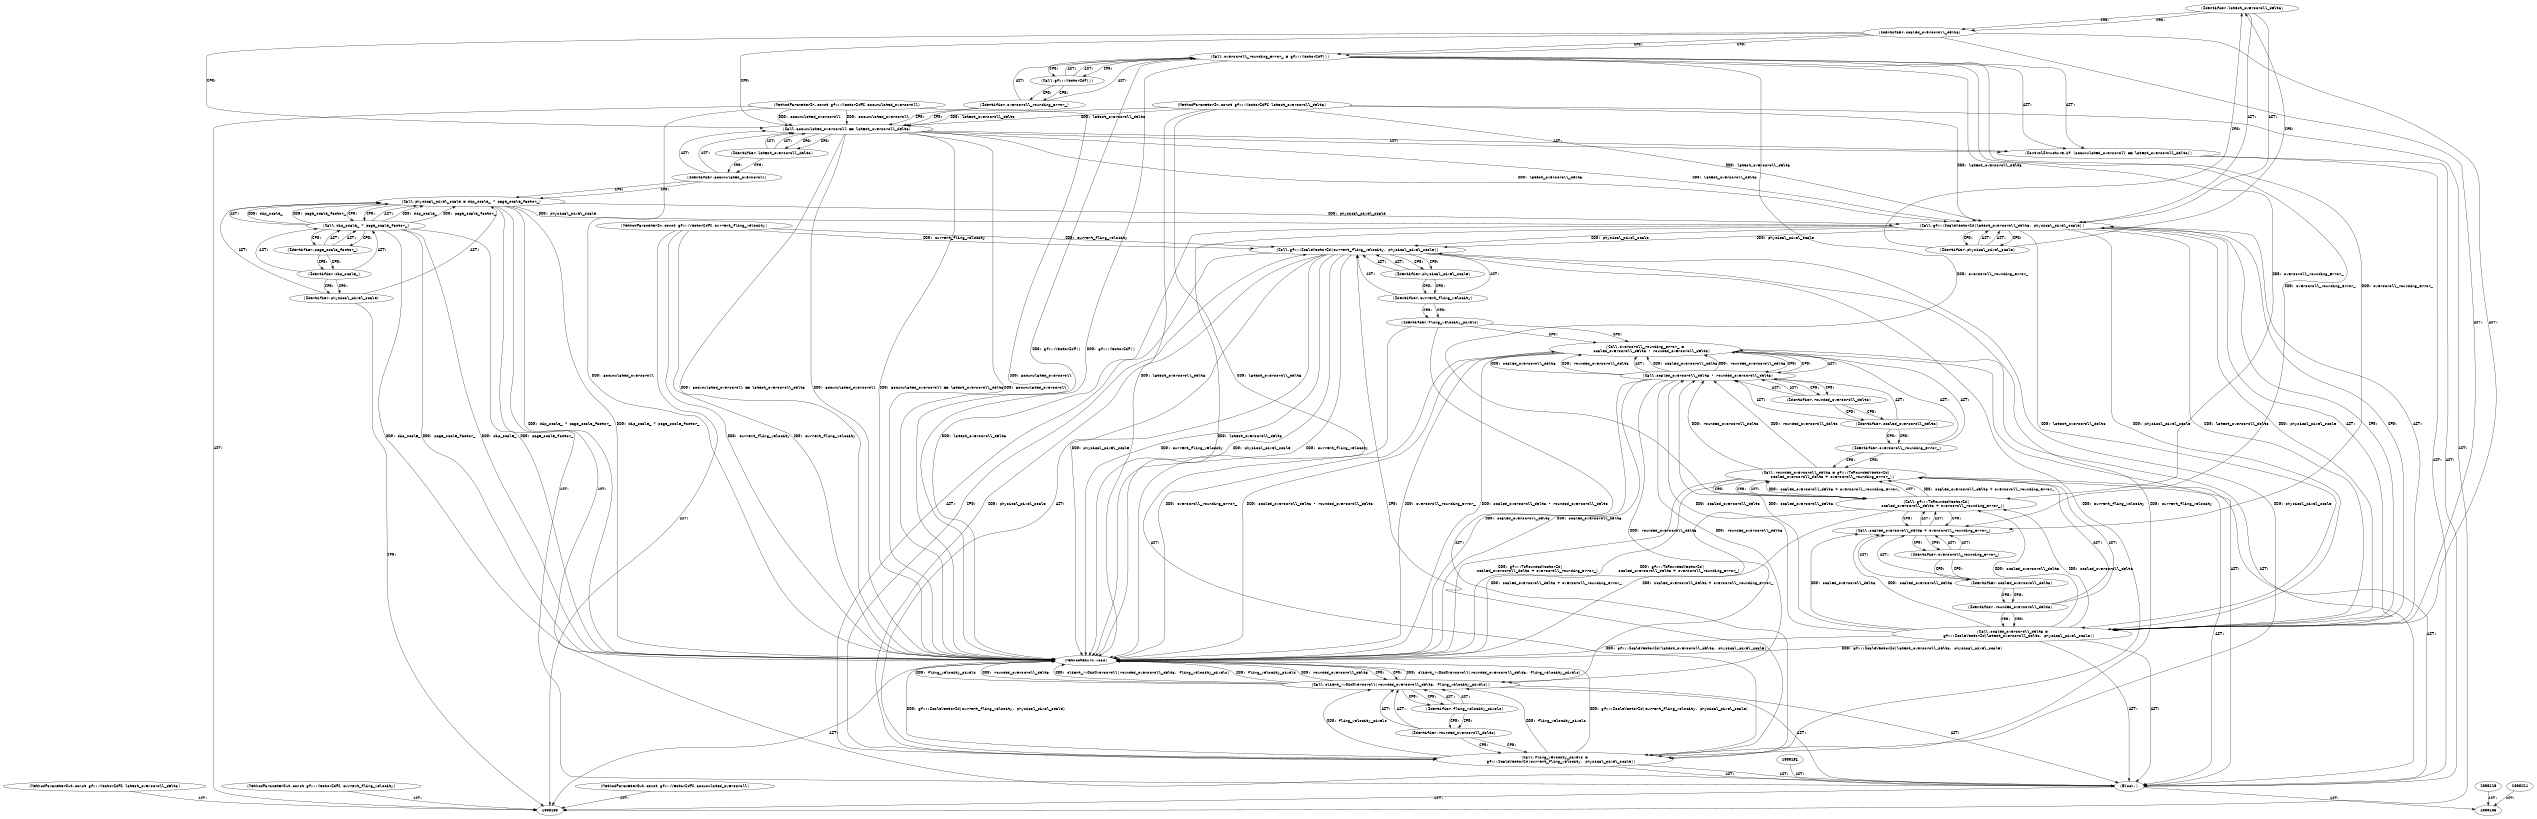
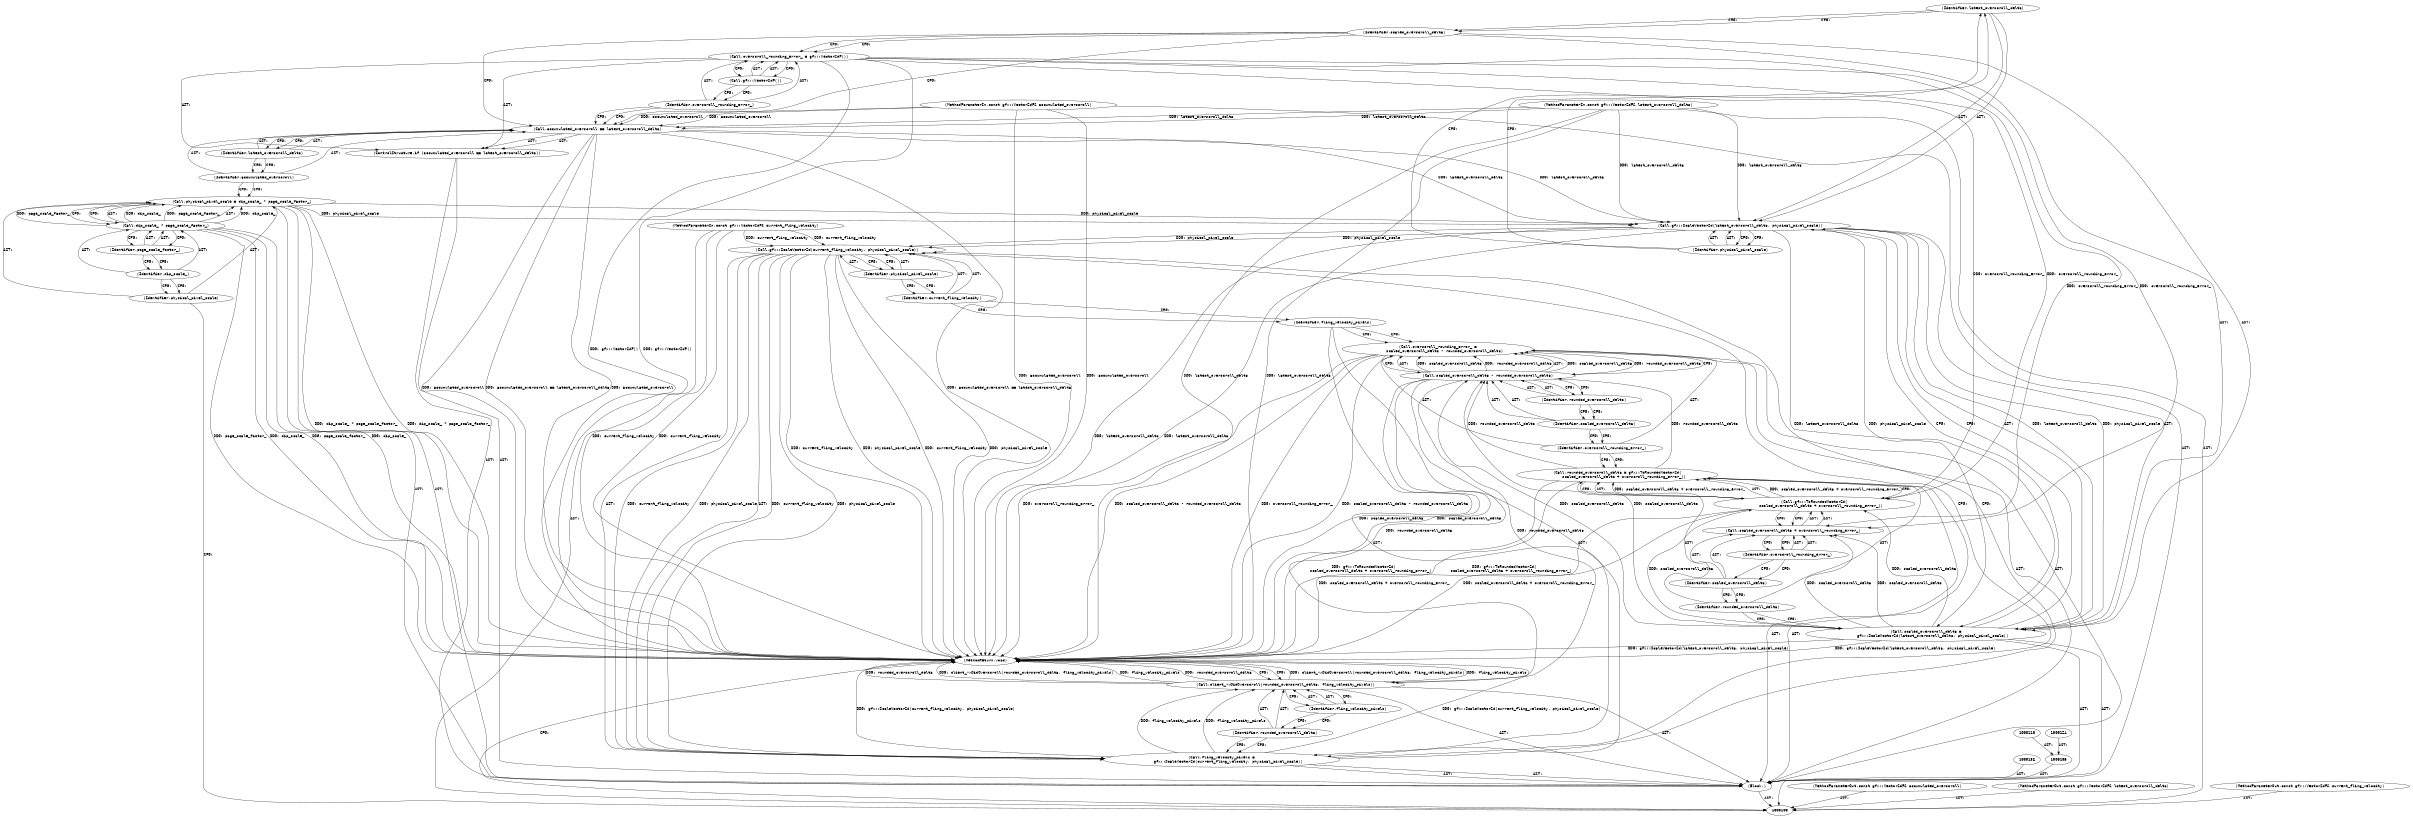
edge "(MethodReturn,void)" -> "1000100": label "AST: " -> "CFG: "
edge "(Block,)" -> "1000105": reversed
